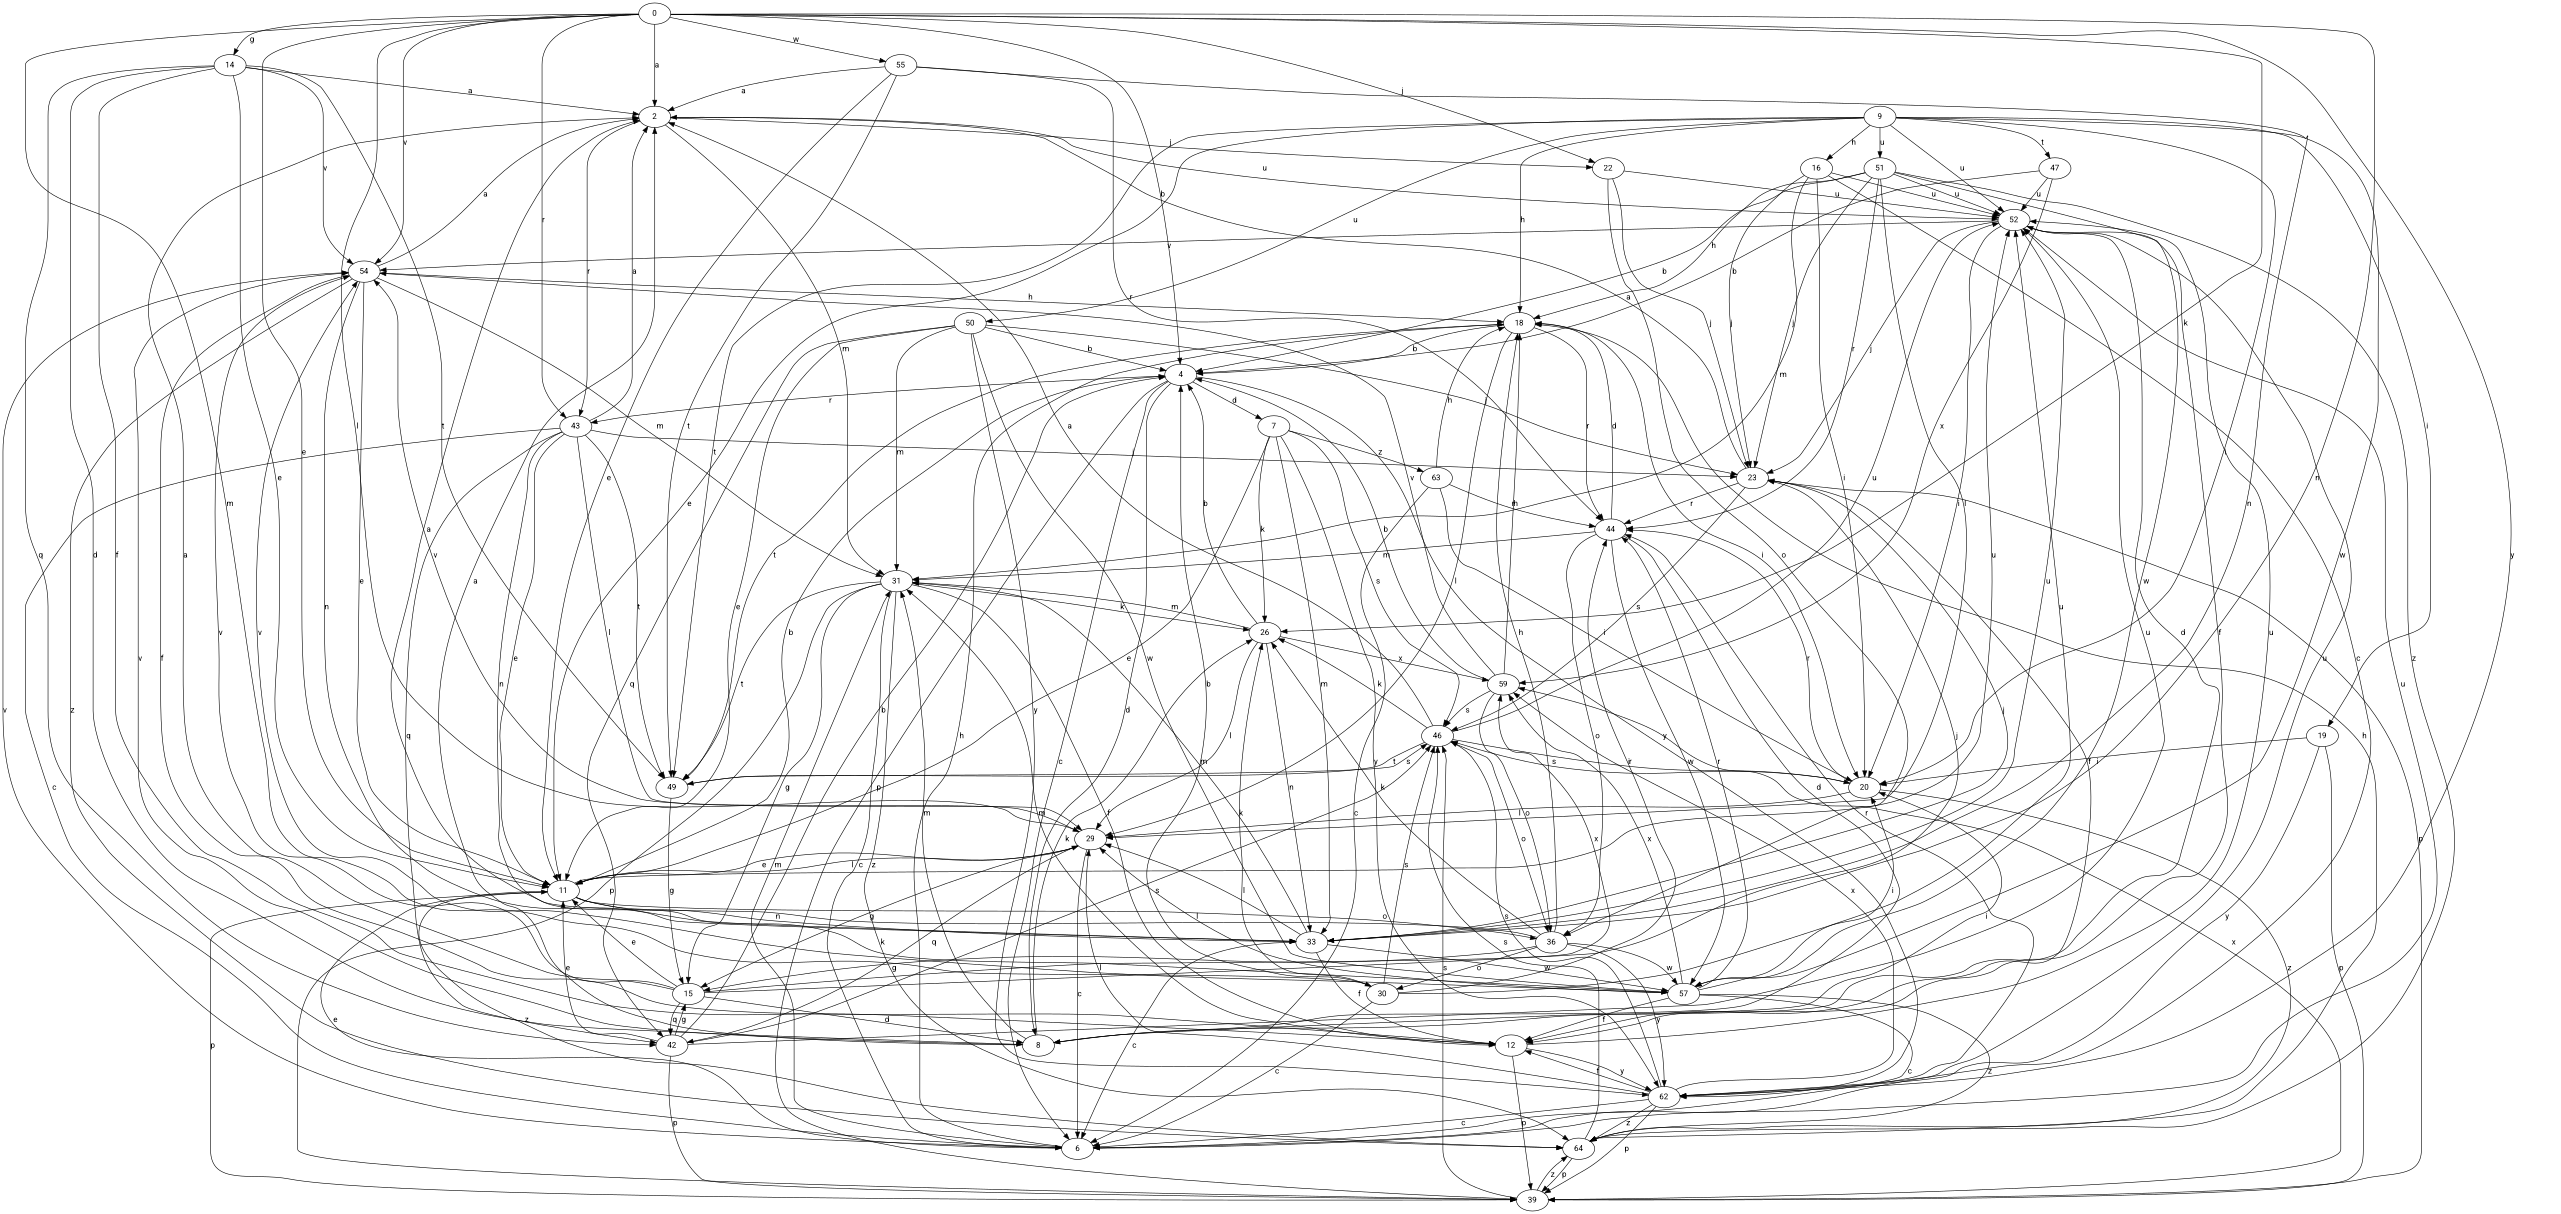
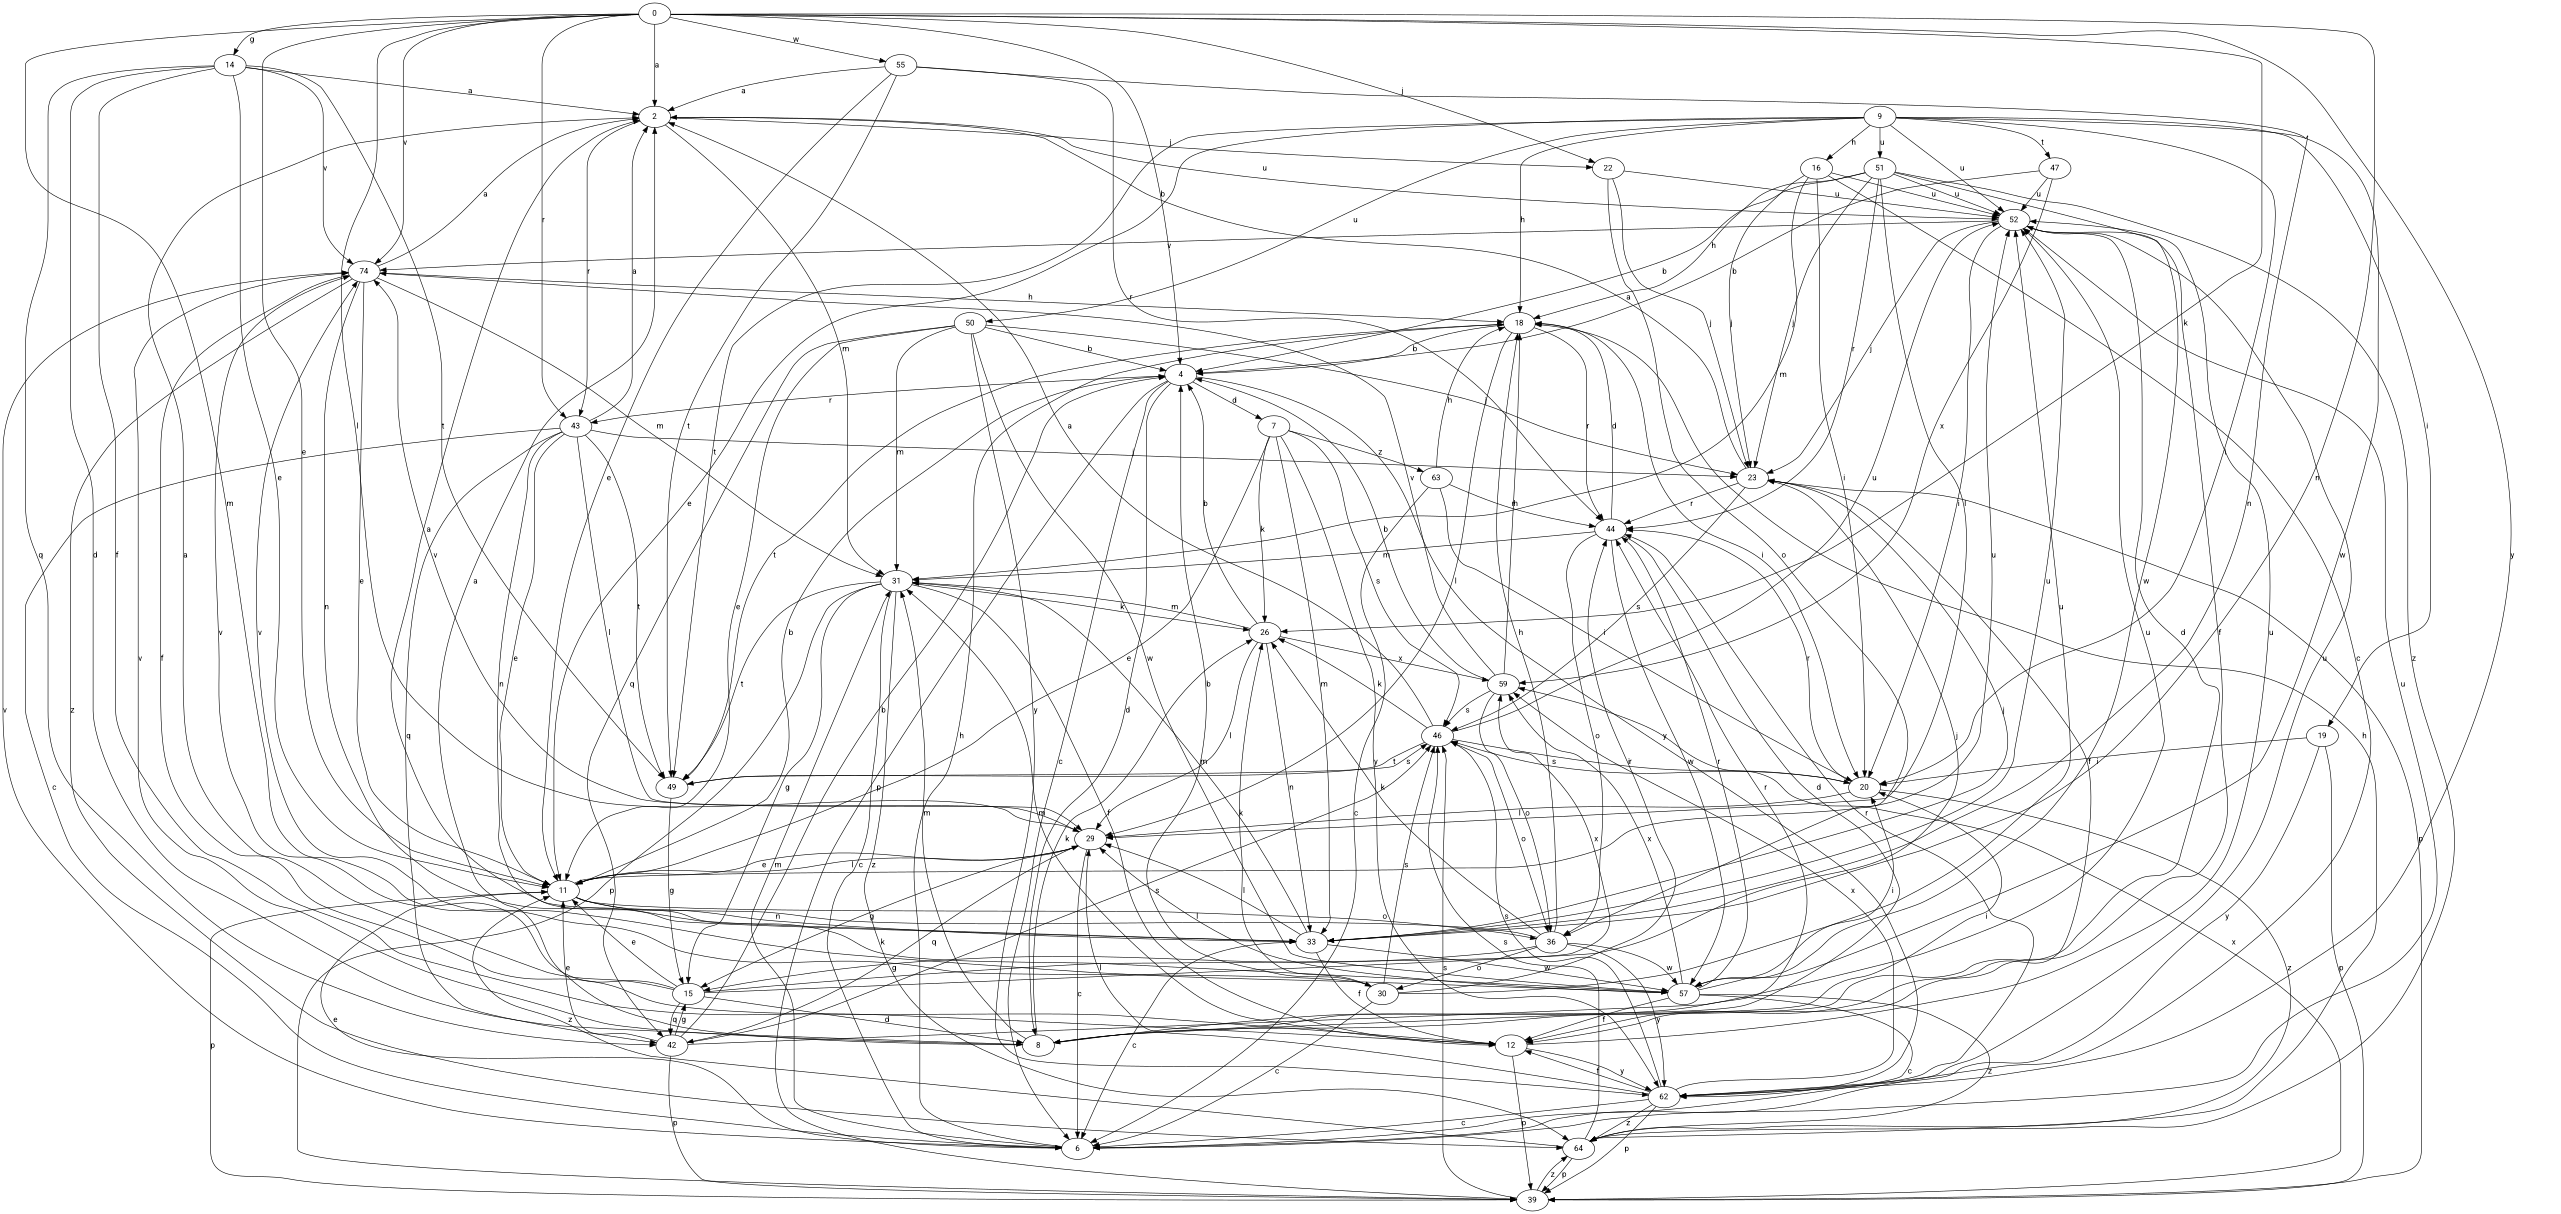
node "54": label "54" -> "74"
edge "8" -> "44": added, label "r"
edge "11" -> "64": reversed
